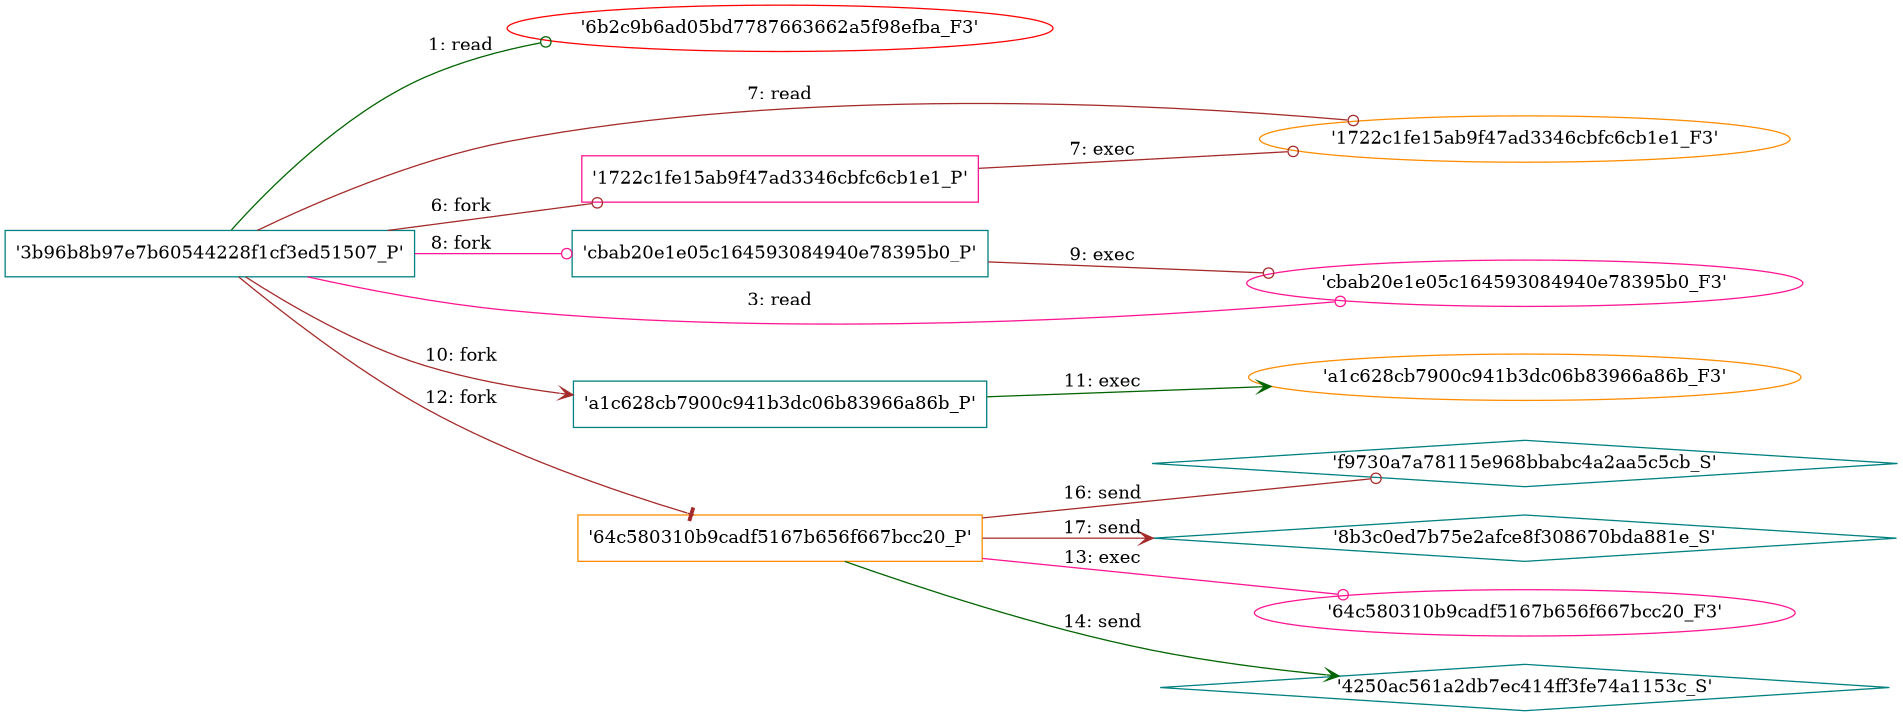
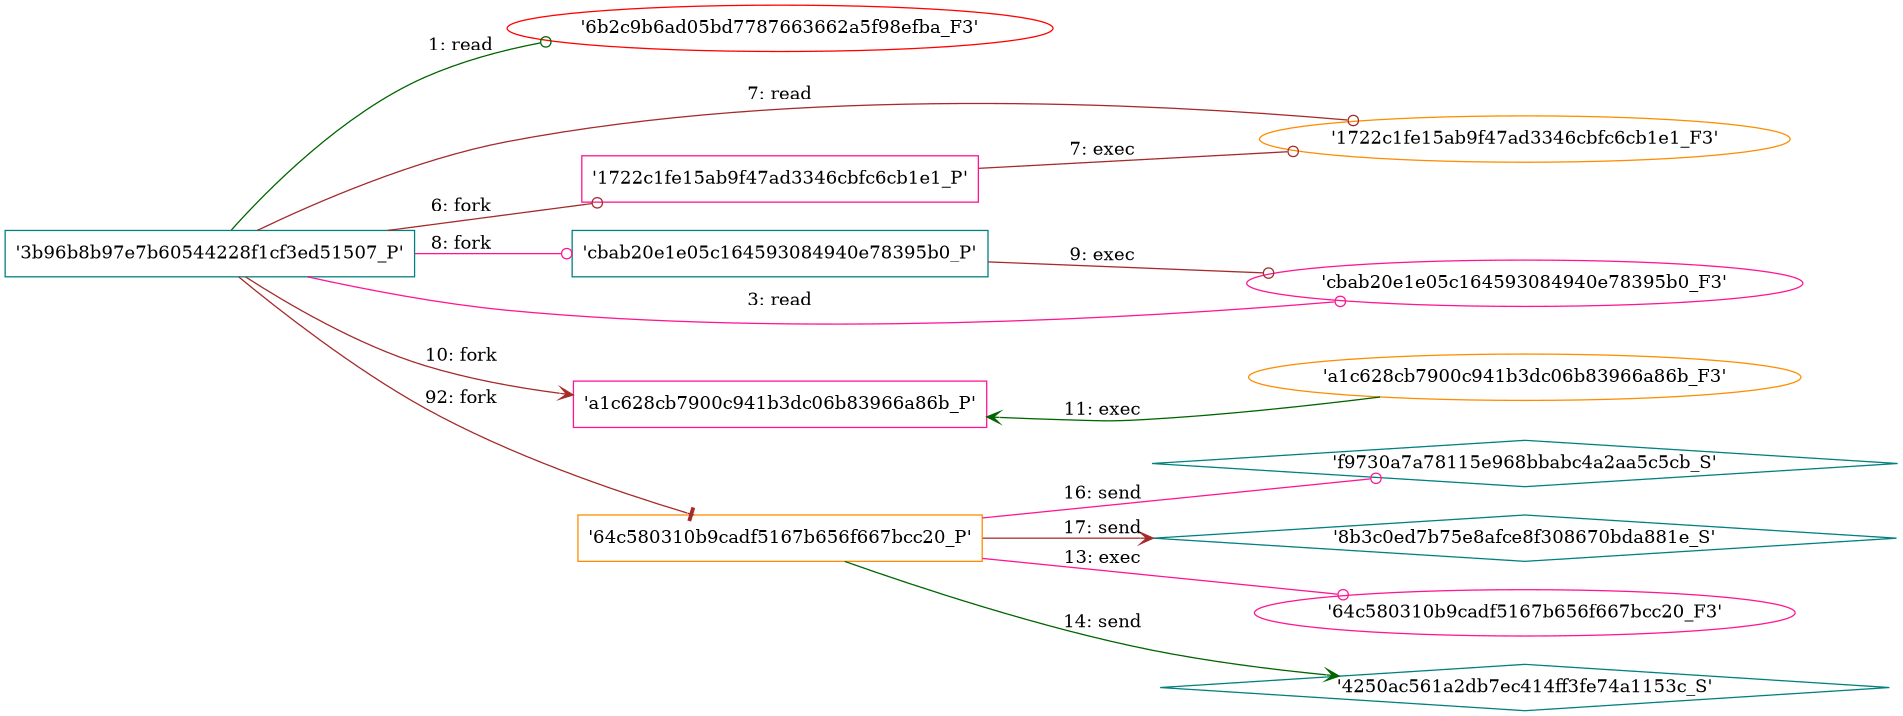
edge "'a1c628cb7900c941b3dc06b83966a86b_P'" -> "'a1c628cb7900c941b3dc06b83966a86b_F3'": reversed
edge "'3b96b8b97e7b60544228f1cf3ed51507_P'" -> "'64c580310b9cadf5167b656f667bcc20_P'": label "12: fork" -> "92: fork"
node "'a1c628cb7900c941b3dc06b83966a86b_P'": color teal -> deeppink
edge "'64c580310b9cadf5167b656f667bcc20_P'" -> "'f9730a7a78115e968bbabc4a2aa5c5cb_S'": color brown -> deeppink
node "'8b3c0ed7b75e2afce8f308670bda881e_S'": label "'8b3c0ed7b75e2afce8f308670bda881e_S'" -> "'8b3c0ed7b75e8afce8f308670bda881e_S'"
